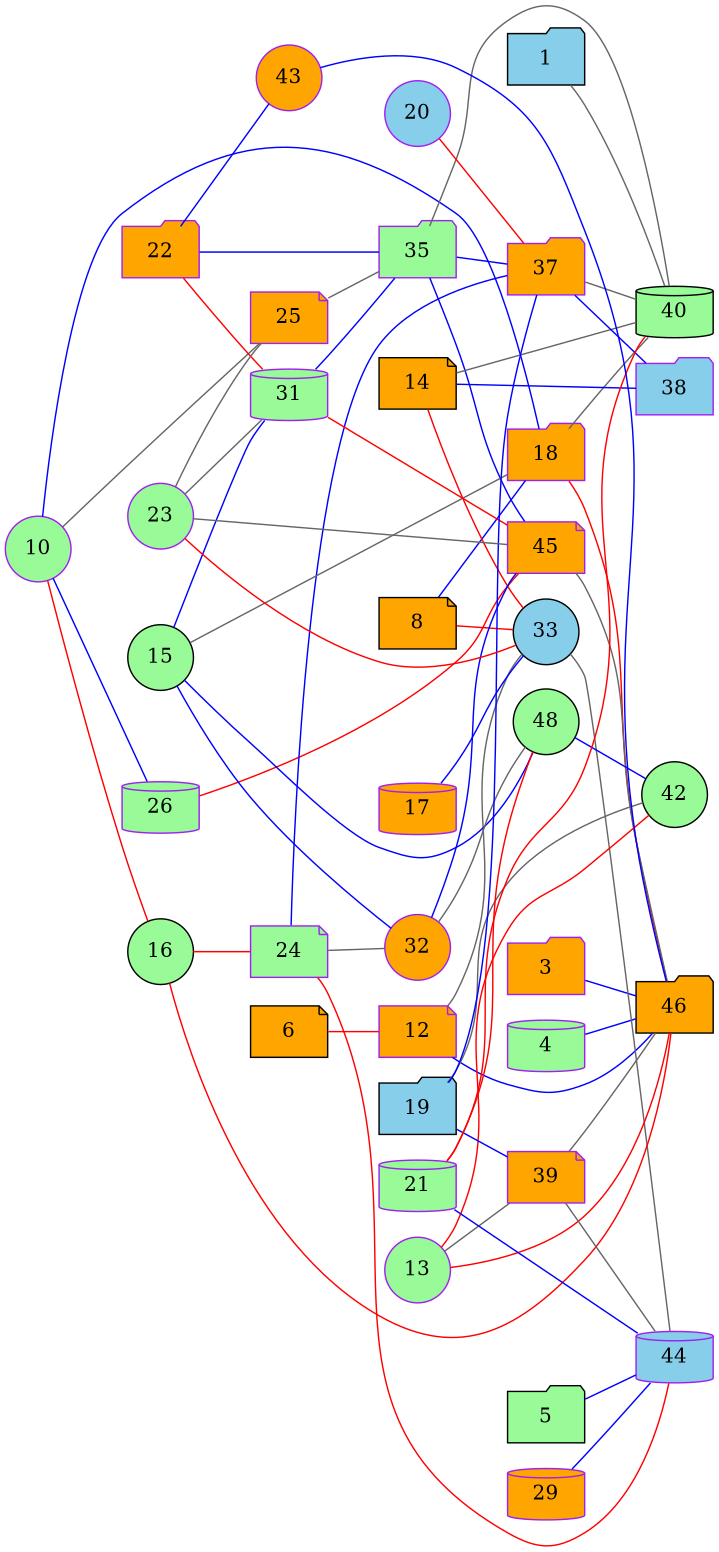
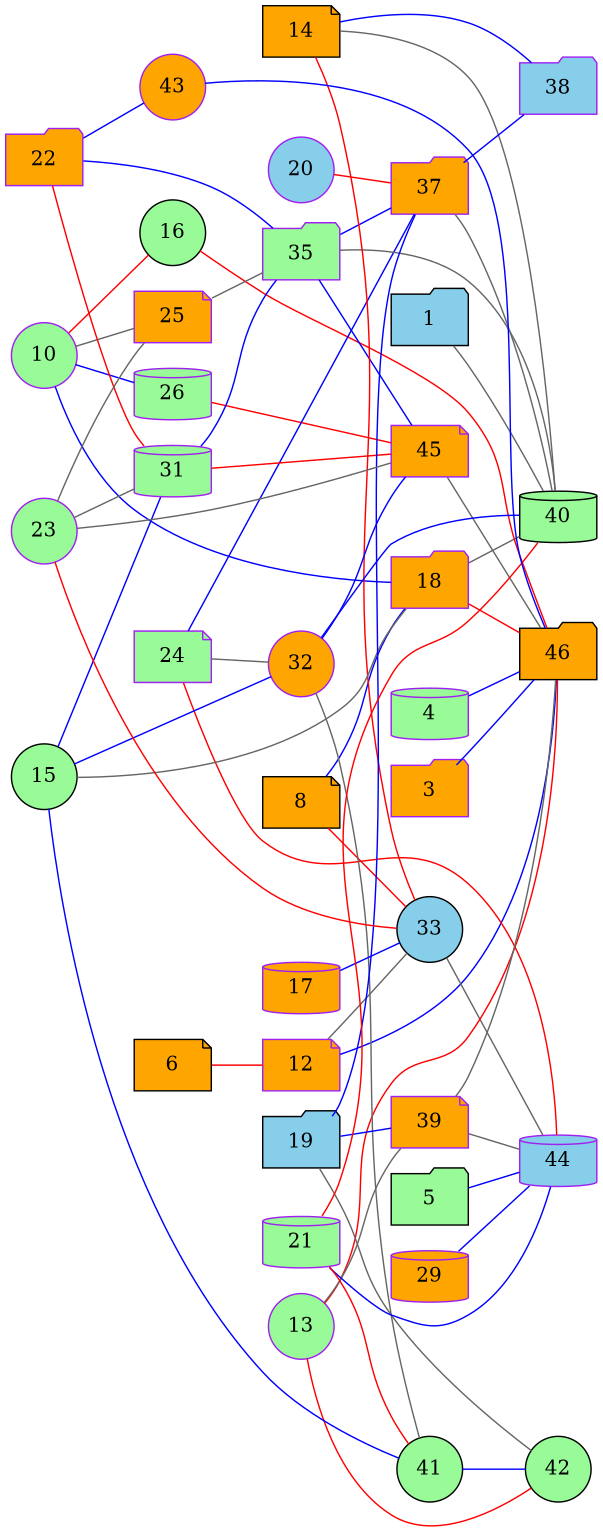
edge "40" -- "32": added
node "48": label "48" -> "41"
edge "16" -- "24": removed
